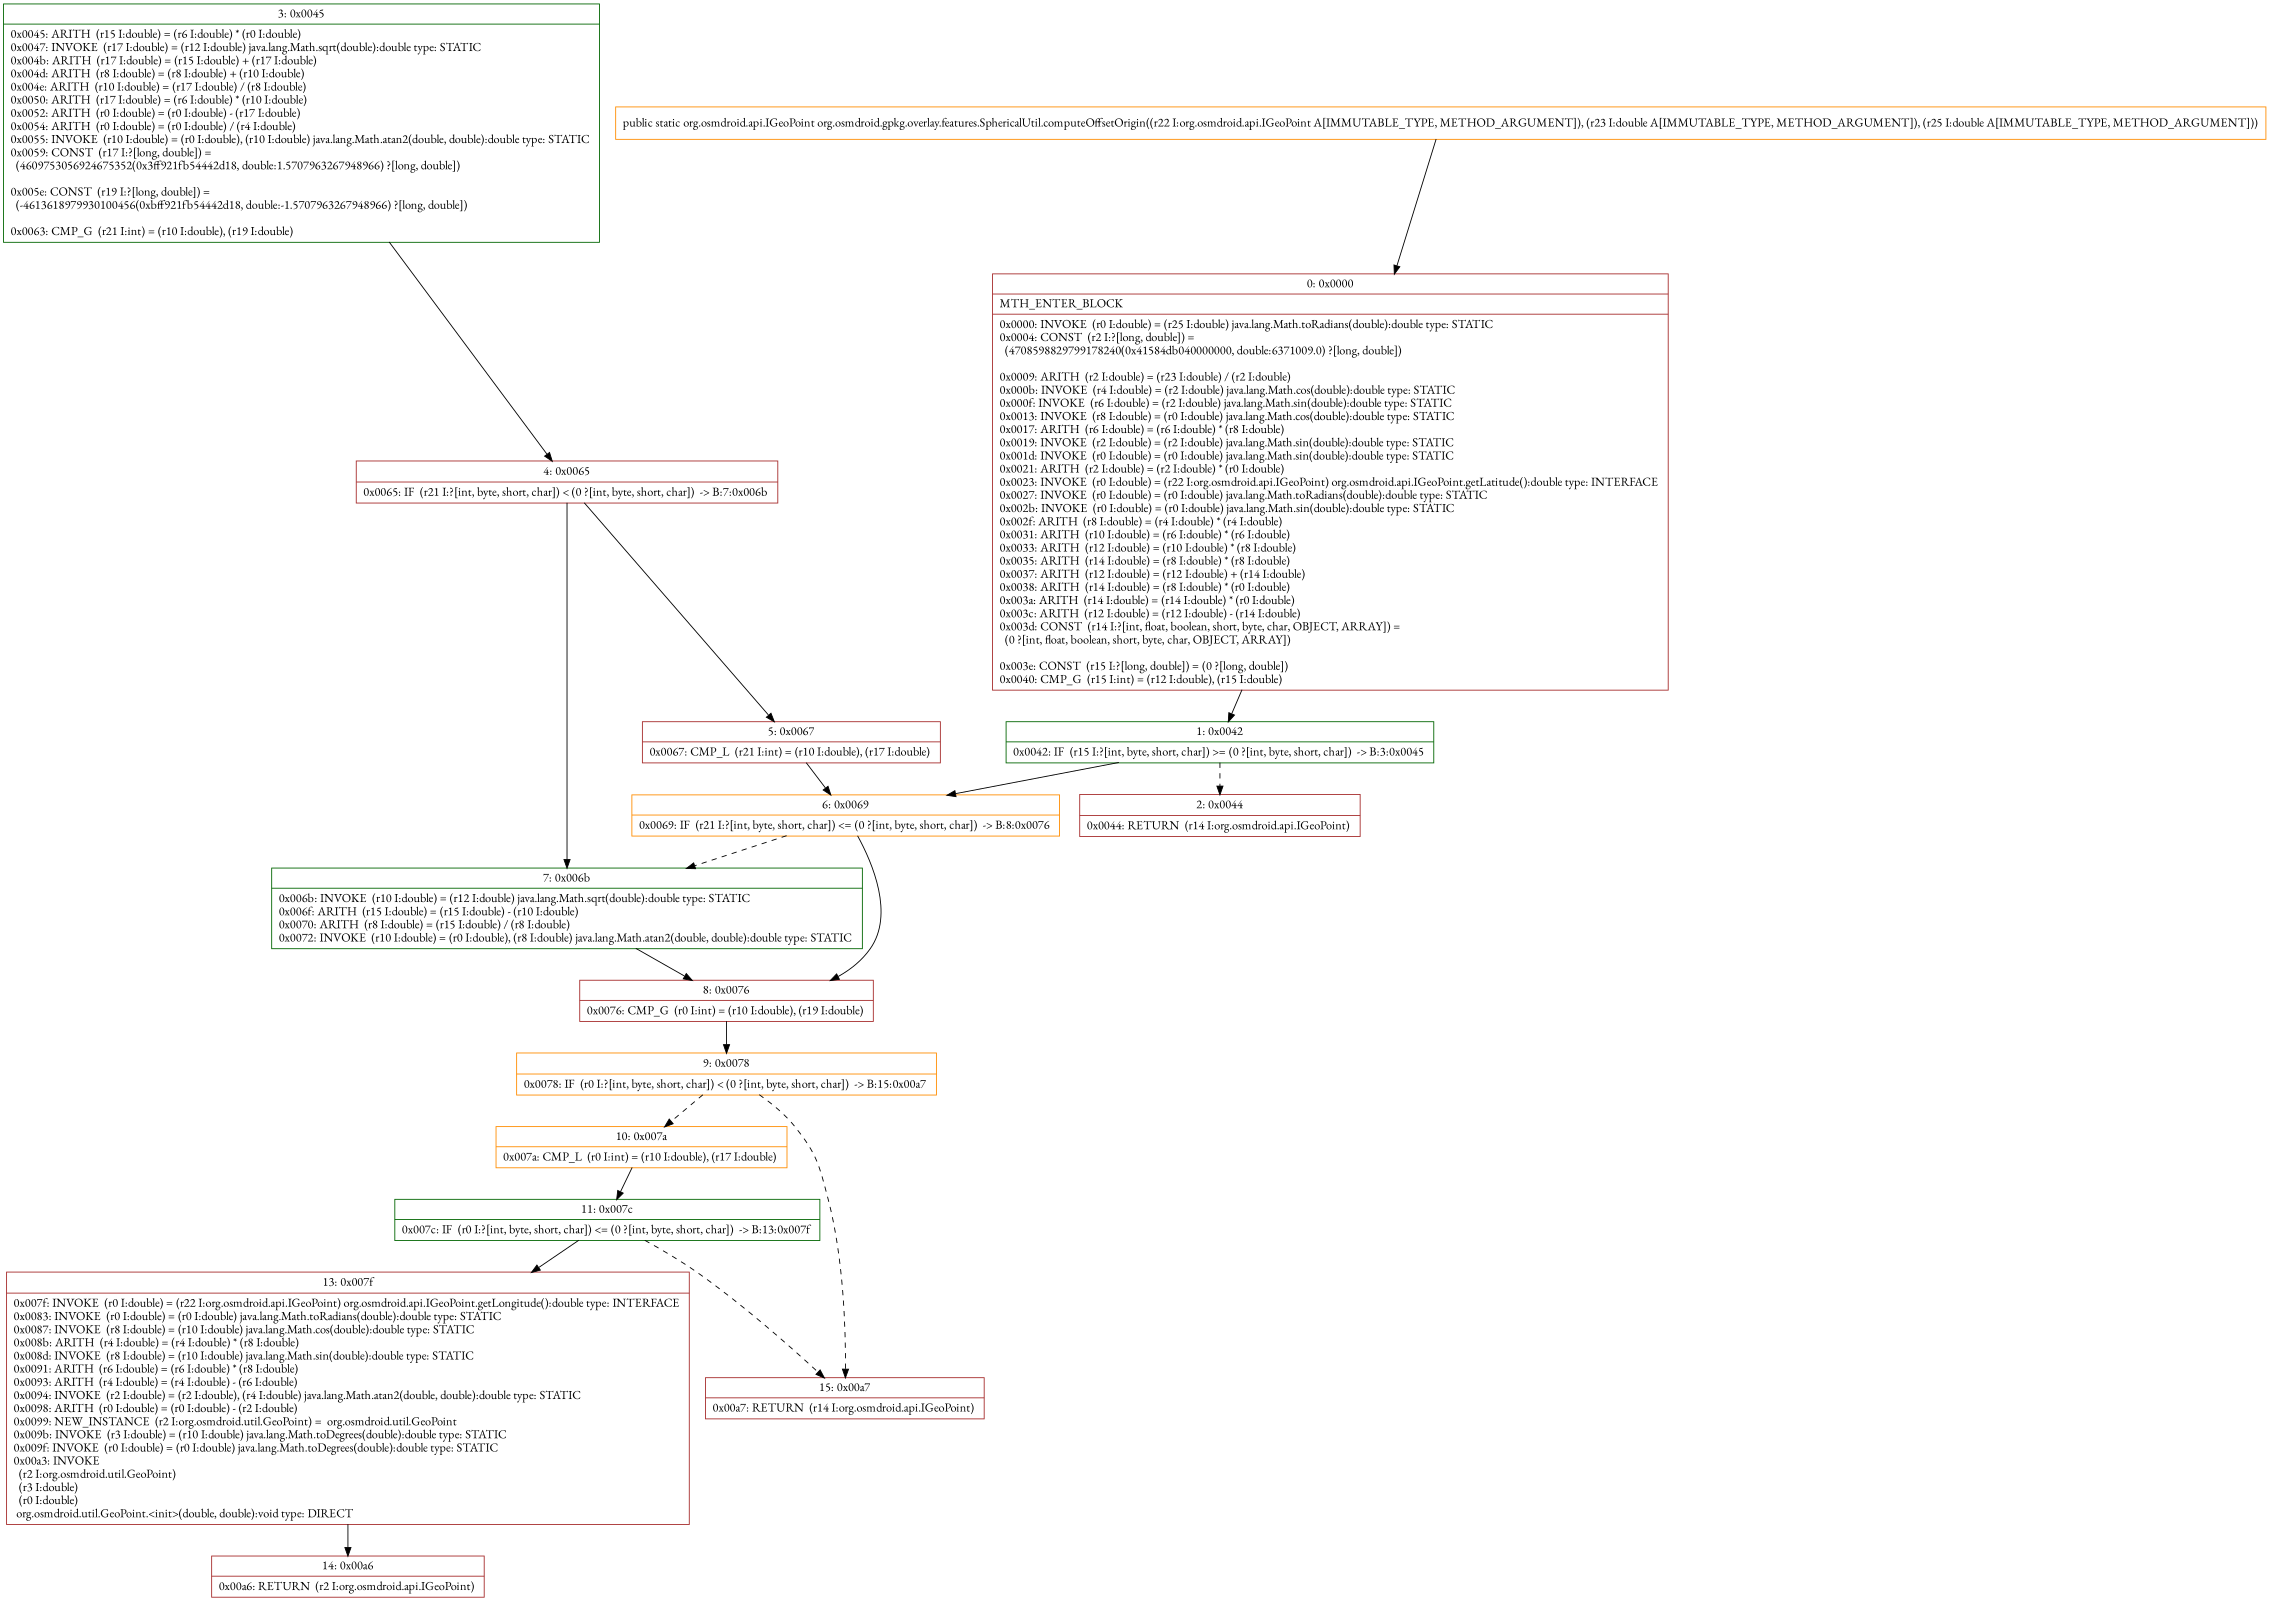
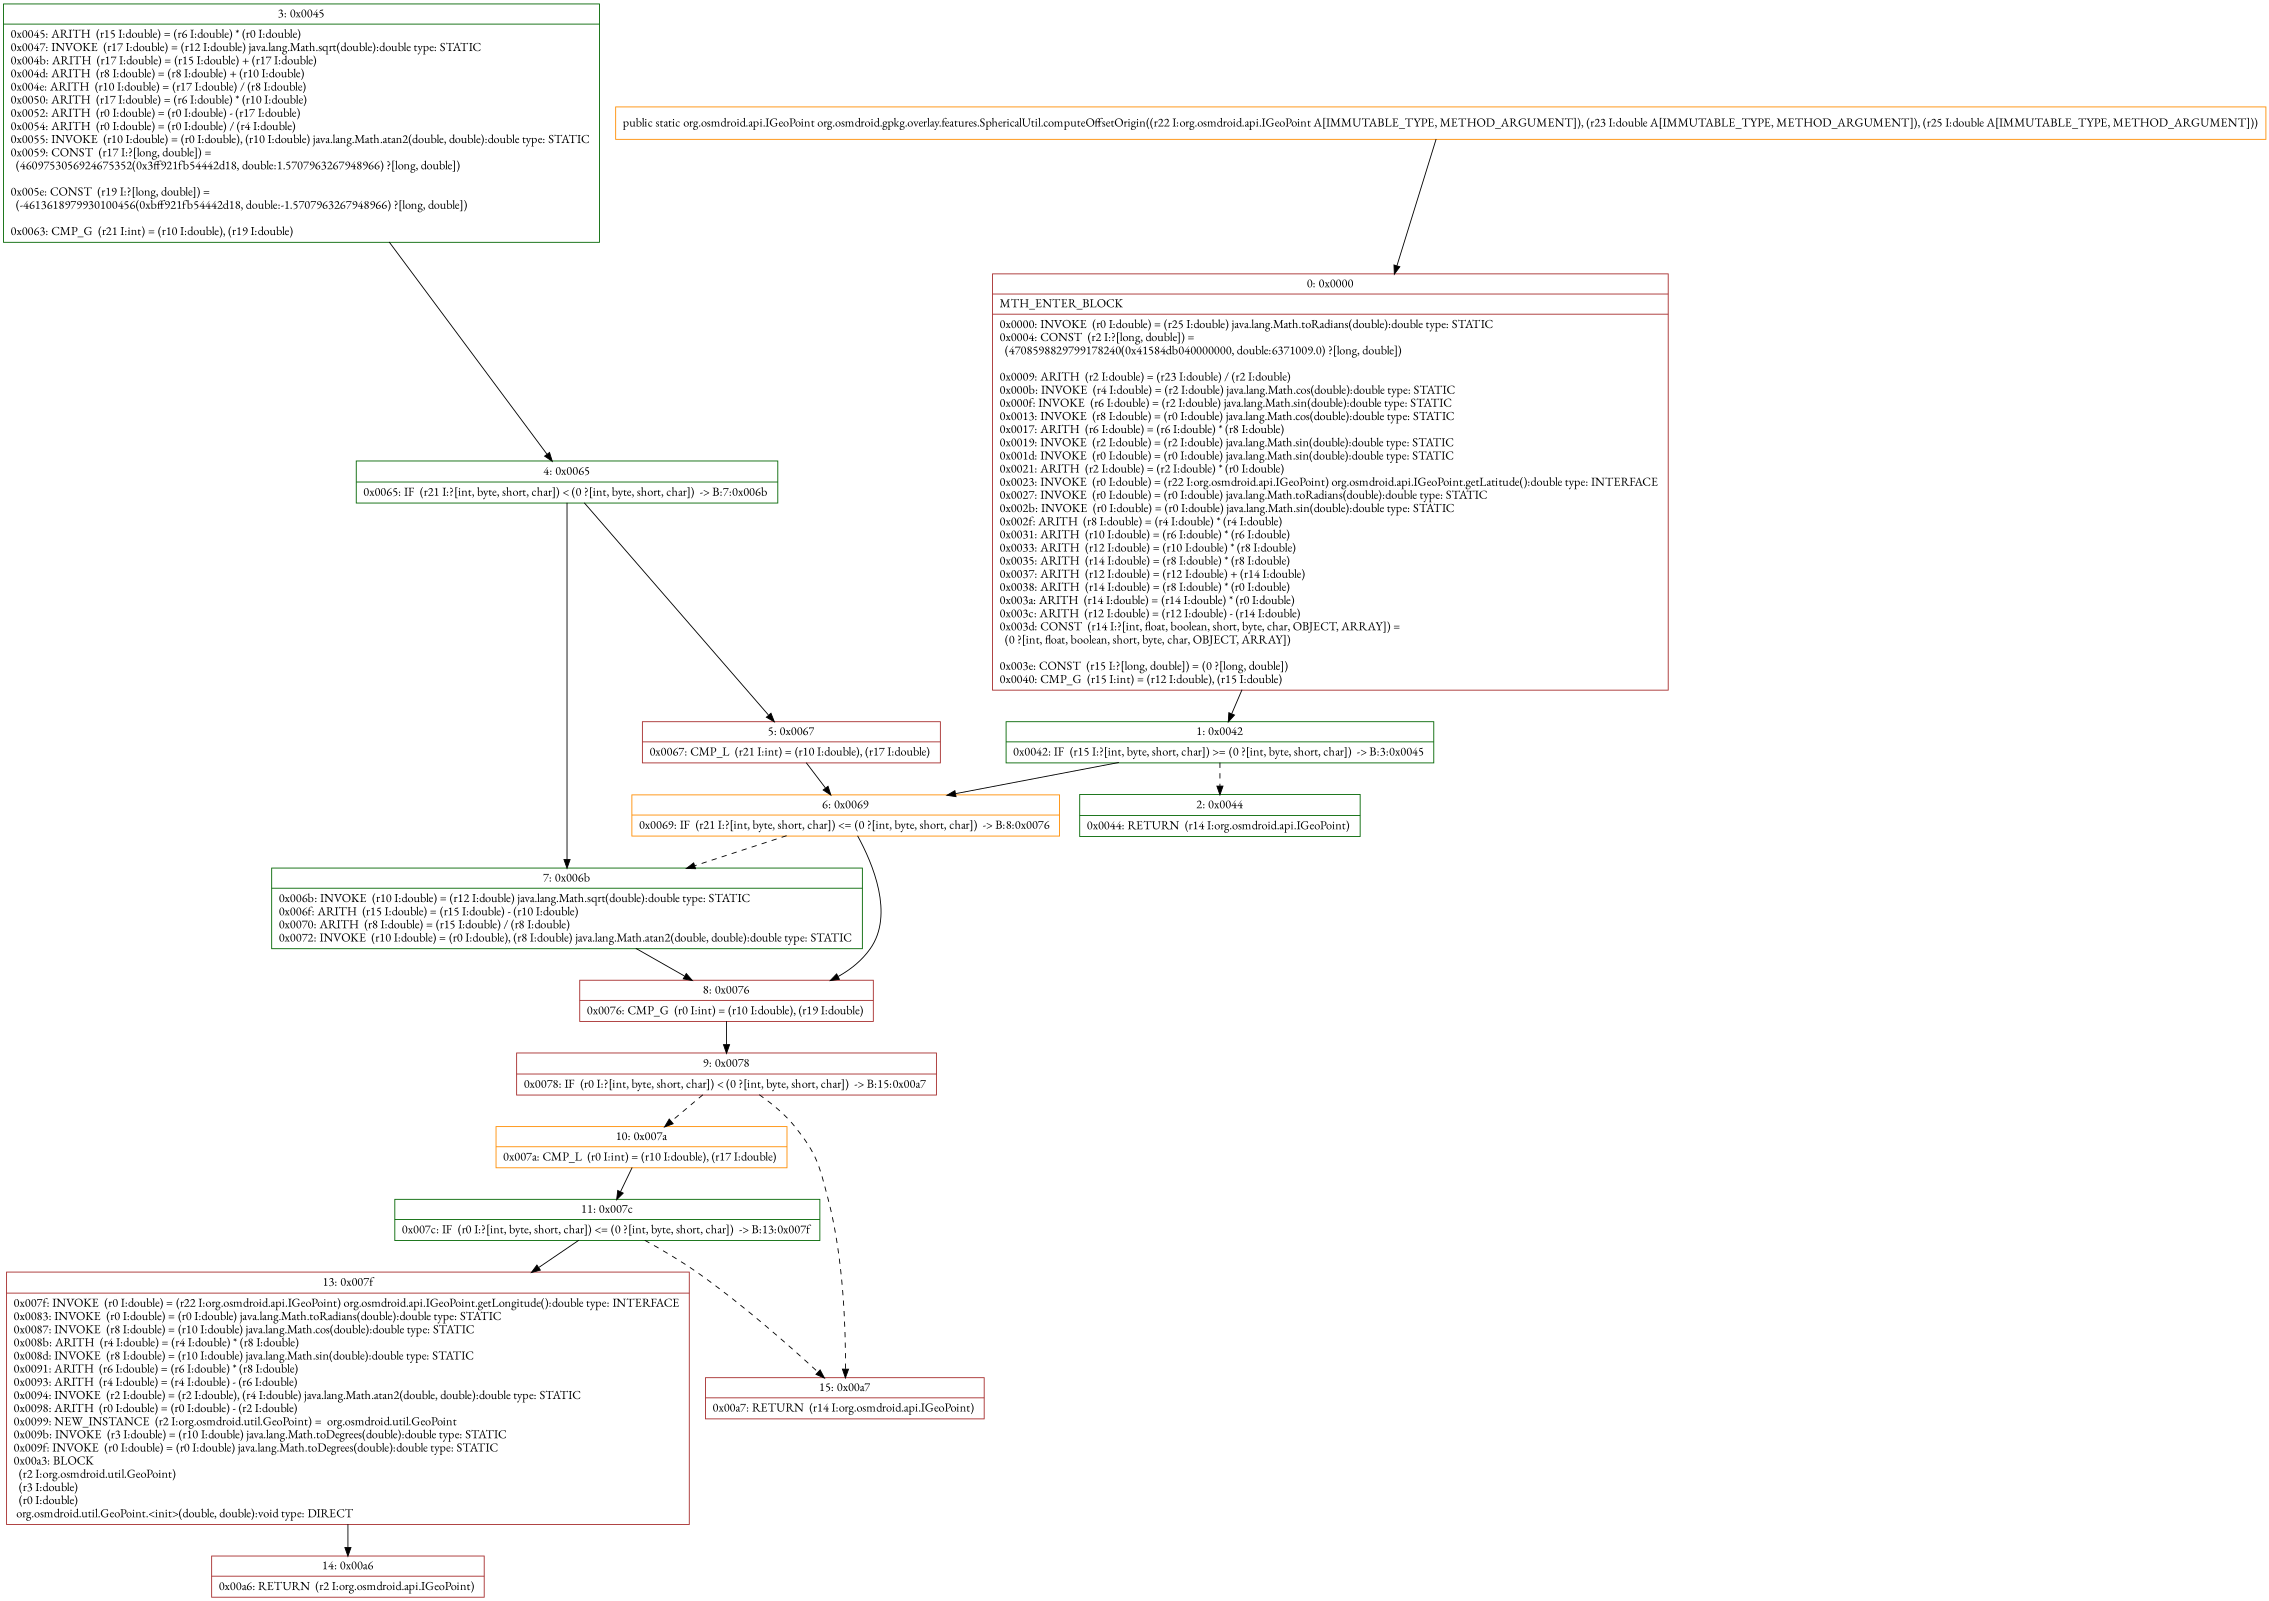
node "4: 0x0065": color brown -> darkgreen
node "2: 0x0044": color brown -> darkgreen
node "9: 0x0078": color darkorange -> brown
node "13: 0x007f": text "0x00a3: INVOKE" -> "0x00a3: BLOCK"
